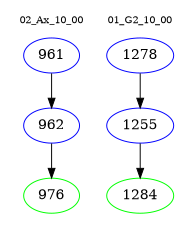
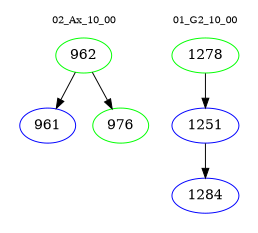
node "1278": color blue -> green
edge "961" -> "962": reversed
node "962": color blue -> green
node "1255": label "1255" -> "1251"
node "1284": color green -> blue
